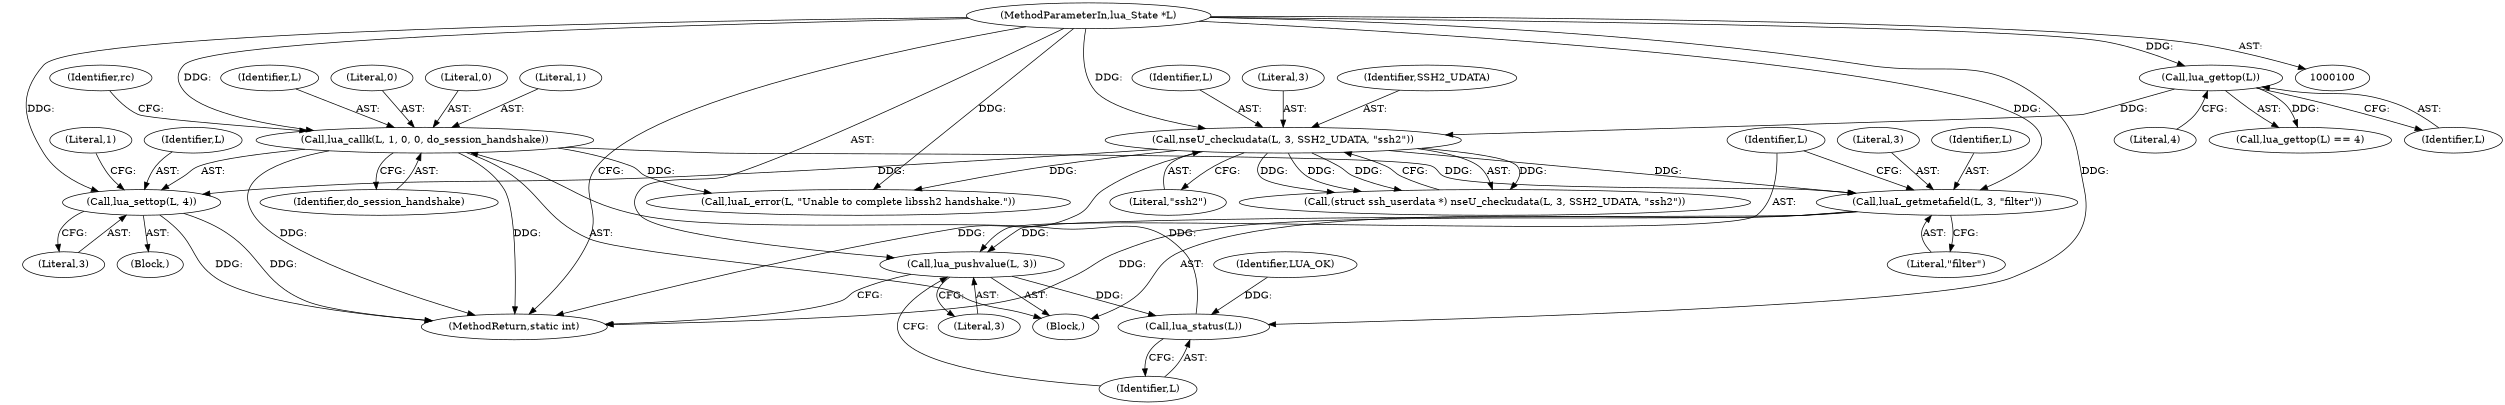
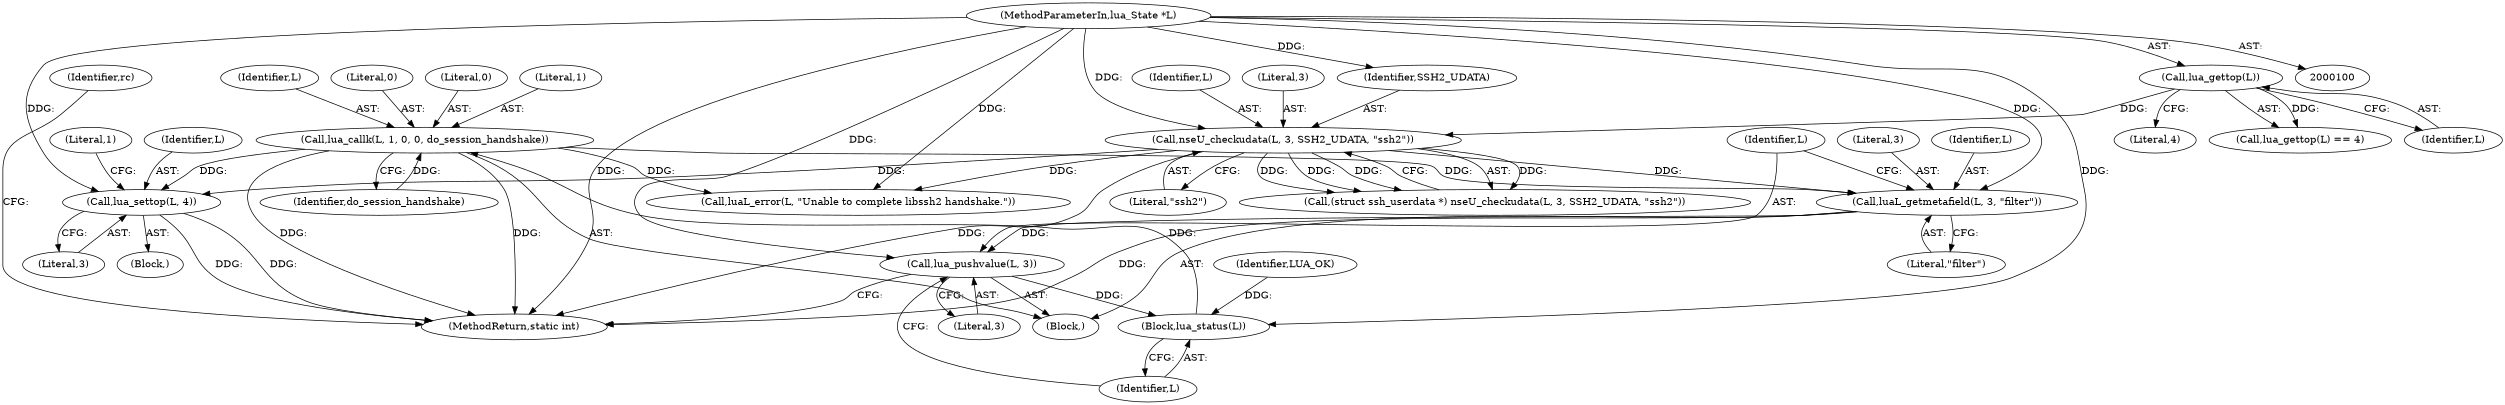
edge "(MethodParameterIn,lua_State *L)" -> "(Call,lua_callk(L, 1, 0, 0, do_session_handshake))": now "(MethodParameterIn,lua_State *L)" -> "(Identifier,SSH2_UDATA)"
edge "(MethodParameterIn,lua_State *L)" -> "(Call,lua_gettop(L))": label "DDG: " -> "AST: "
node "1000100": label "1000100" -> "2000100"
edge "(Literal,4)" -> "(Call,lua_gettop(L))": reversed
edge "(Identifier,rc)" -> "(Call,lua_callk(L, 1, 0, 0, do_session_handshake))": now "(Identifier,rc)" -> "(MethodReturn,static int)"
edge "(MethodParameterIn,lua_State *L)" -> "(Call,lua_pushvalue(L, 3))": label "AST: " -> "DDG: "
edge "(Call,lua_callk(L, 1, 0, 0, do_session_handshake))" -> "(Call,lua_settop(L, 4))": label "AST: " -> "DDG: "
edge "(Identifier,do_session_handshake)" -> "(Call,lua_callk(L, 1, 0, 0, do_session_handshake))": label "AST: " -> "DDG: "
edge "(MethodParameterIn,lua_State *L)" -> "(MethodReturn,static int)": label "CFG: " -> "DDG: "
node "(Call,lua_status(L))": label "(Call,lua_status(L))" -> "(Block,lua_status(L))"
